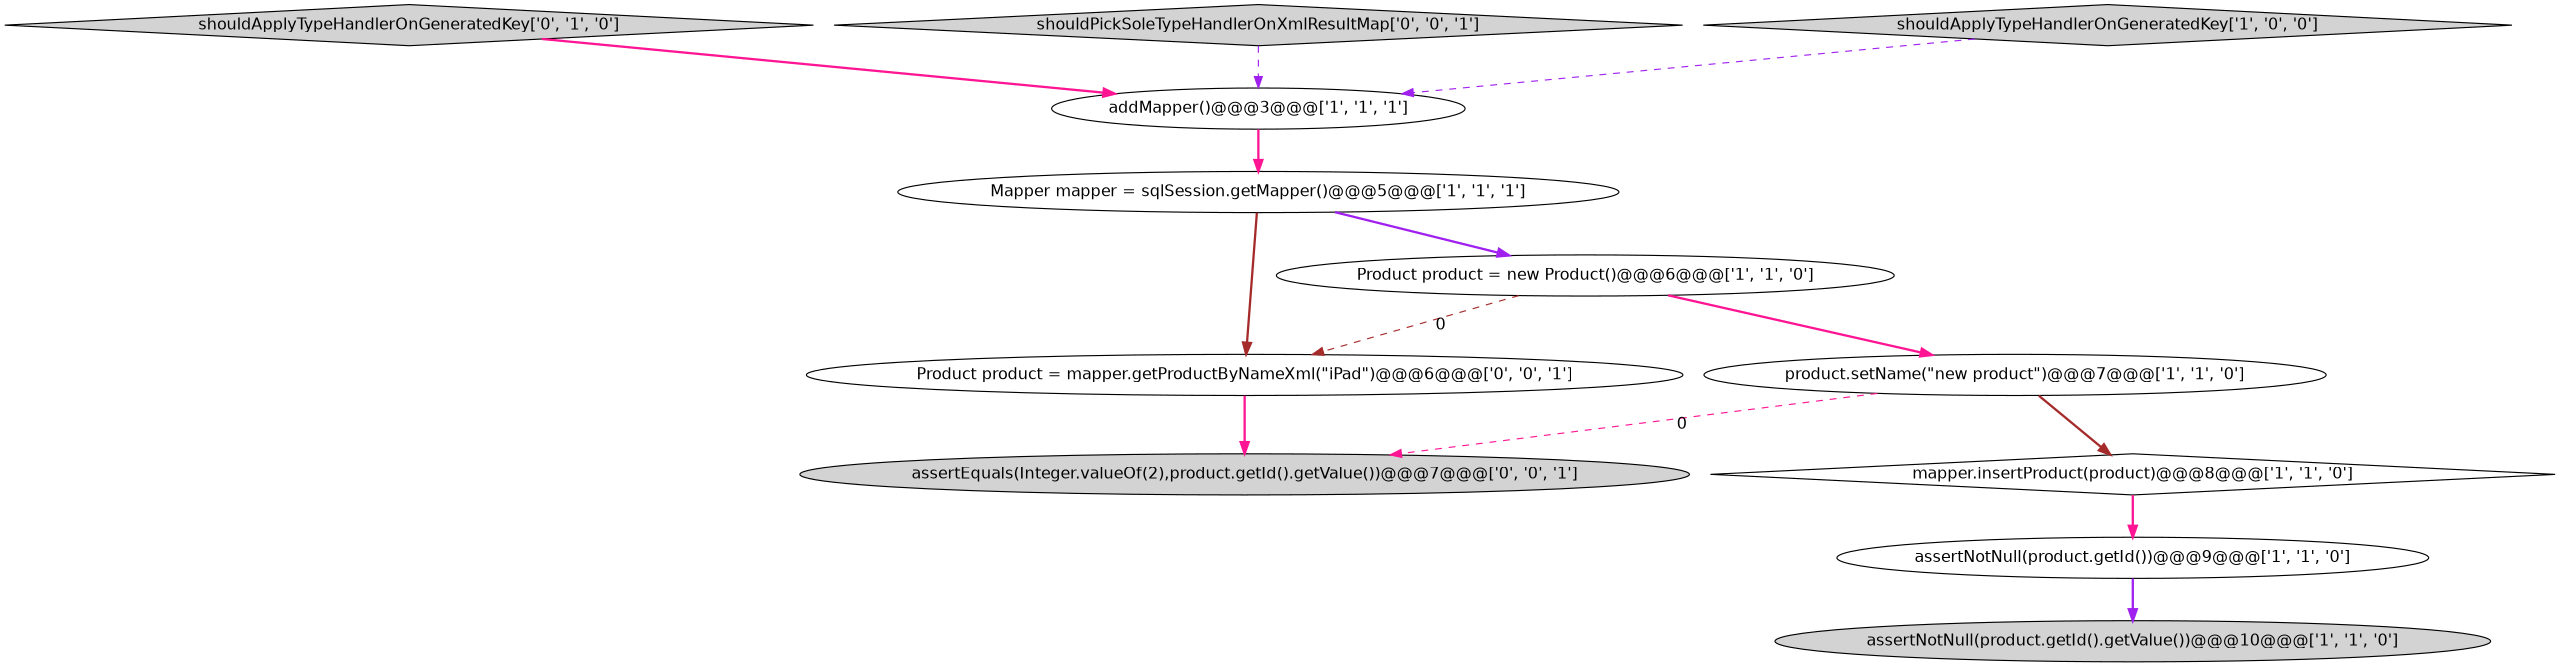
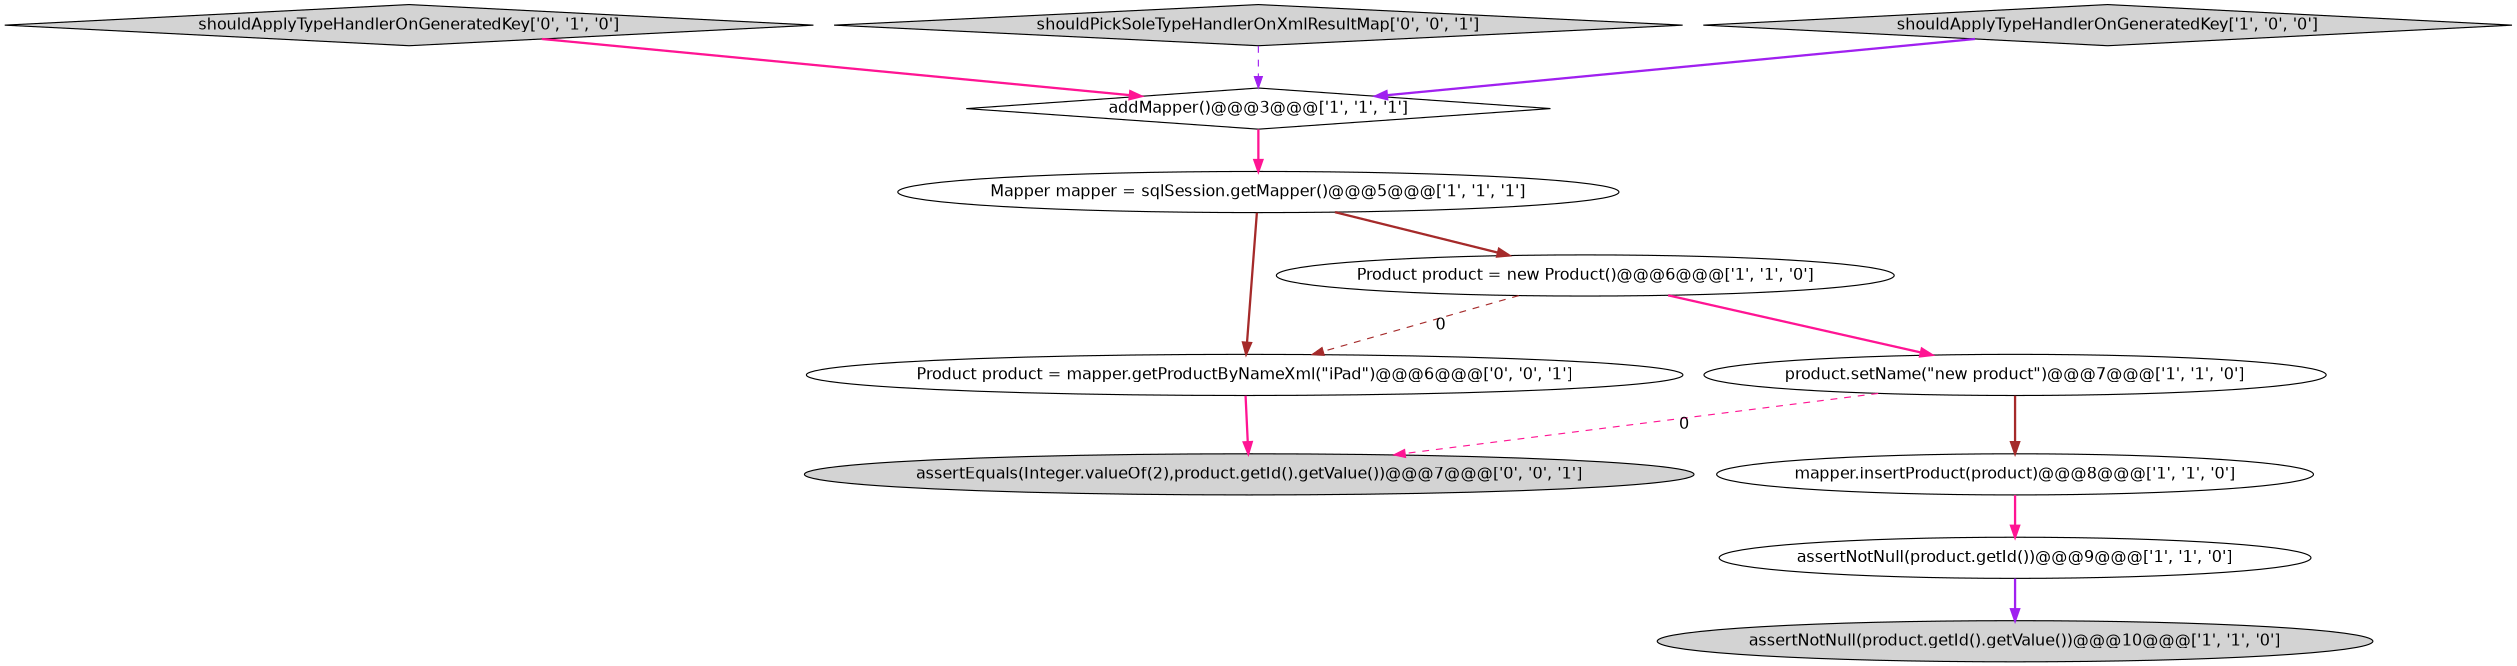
edge "shouldApplyTypeHandlerOnGeneratedKey['1', '0', '0']" -> "addMapper()@@@3@@@['1', '1', '1']": style dashed -> bold
node "addMapper()@@@3@@@['1', '1', '1']": shape ellipse -> diamond
edge "Mapper mapper = sqlSession.getMapper()@@@5@@@['1', '1', '1']" -> "Product product = new Product()@@@6@@@['1', '1', '0']": color purple -> brown
node "mapper.insertProduct(product)@@@8@@@['1', '1', '0']": shape diamond -> ellipse
